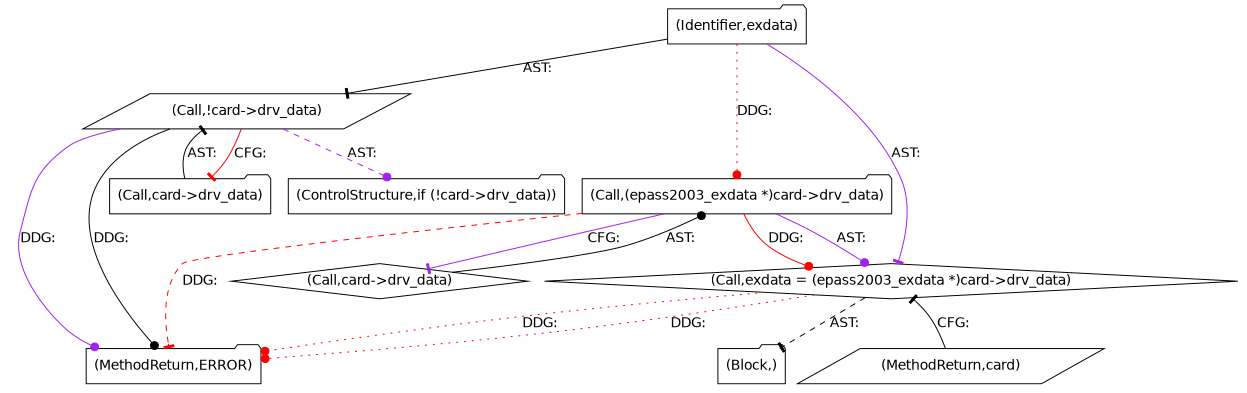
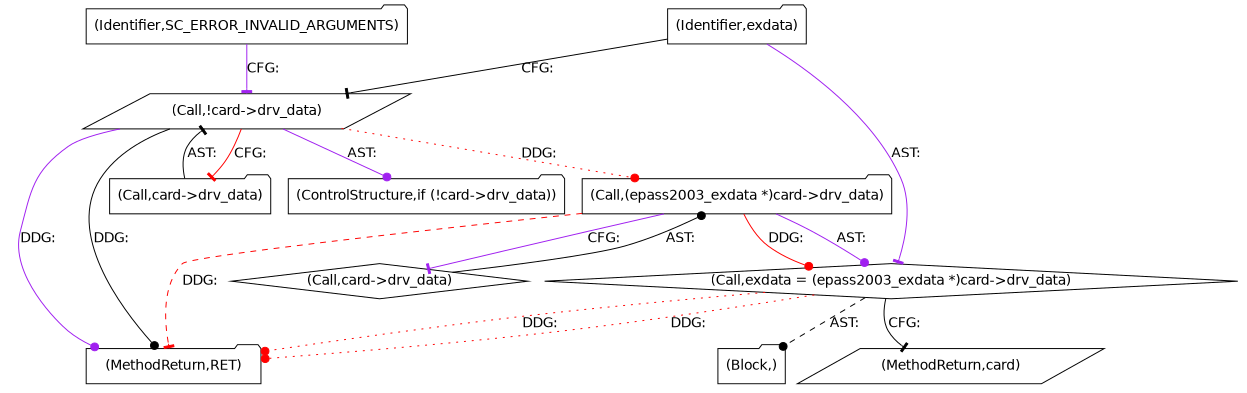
node "(Identifier,SC_ERROR_INVALID_ARGUMENTS)": added
edge "(Identifier,exdata)" -> "(Call,!card->drv_data)": label "AST: " -> "CFG: "
edge "(Identifier,exdata)" -> "(Call,(epass2003_exdata *)card->drv_data)": now "(Call,!card->drv_data)" -> "(Call,(epass2003_exdata *)card->drv_data)"
edge "(Call,!card->drv_data)" -> "(ControlStructure,if (!card->drv_data))": style dashed -> solid
edge "(Call,exdata = (epass2003_exdata *)card->drv_data)" -> "(Block,)": arrowhead tee -> dot
edge "(MethodReturn,card)" -> "(Call,exdata = (epass2003_exdata *)card->drv_data)": reversed
node "(MethodReturn,ERROR)": label "(MethodReturn,ERROR)" -> "(MethodReturn,RET)"
